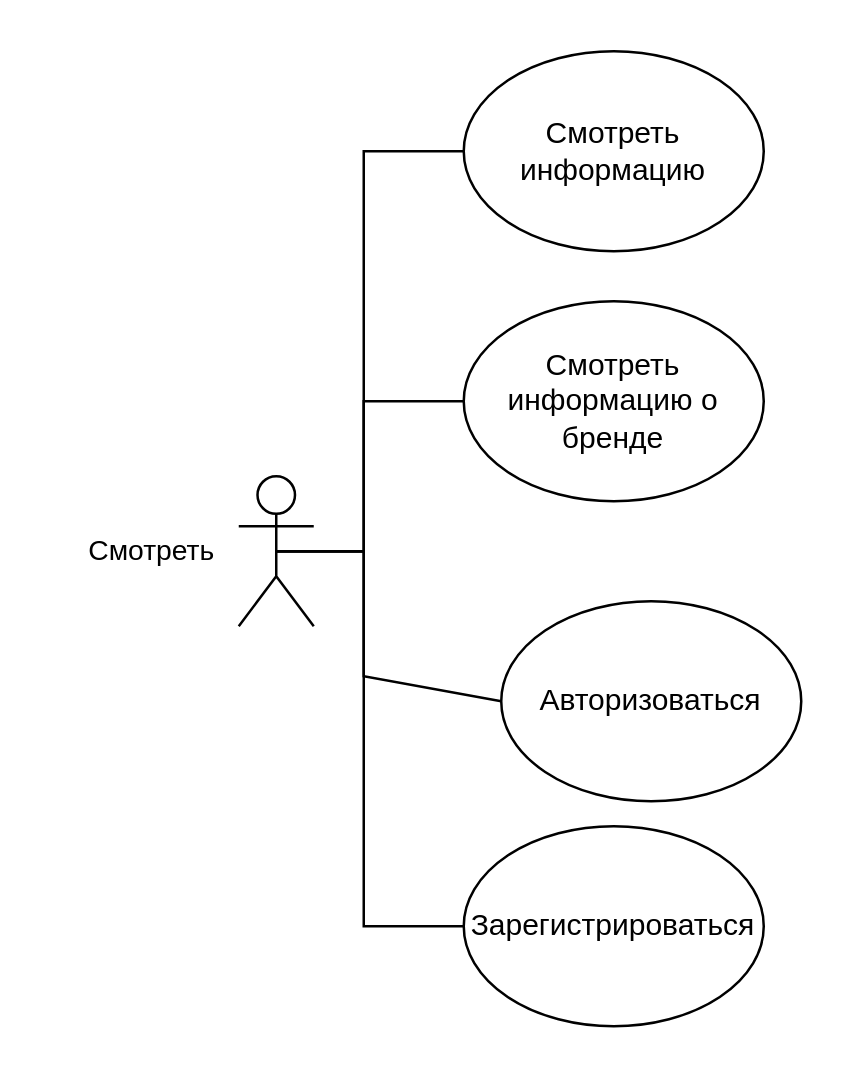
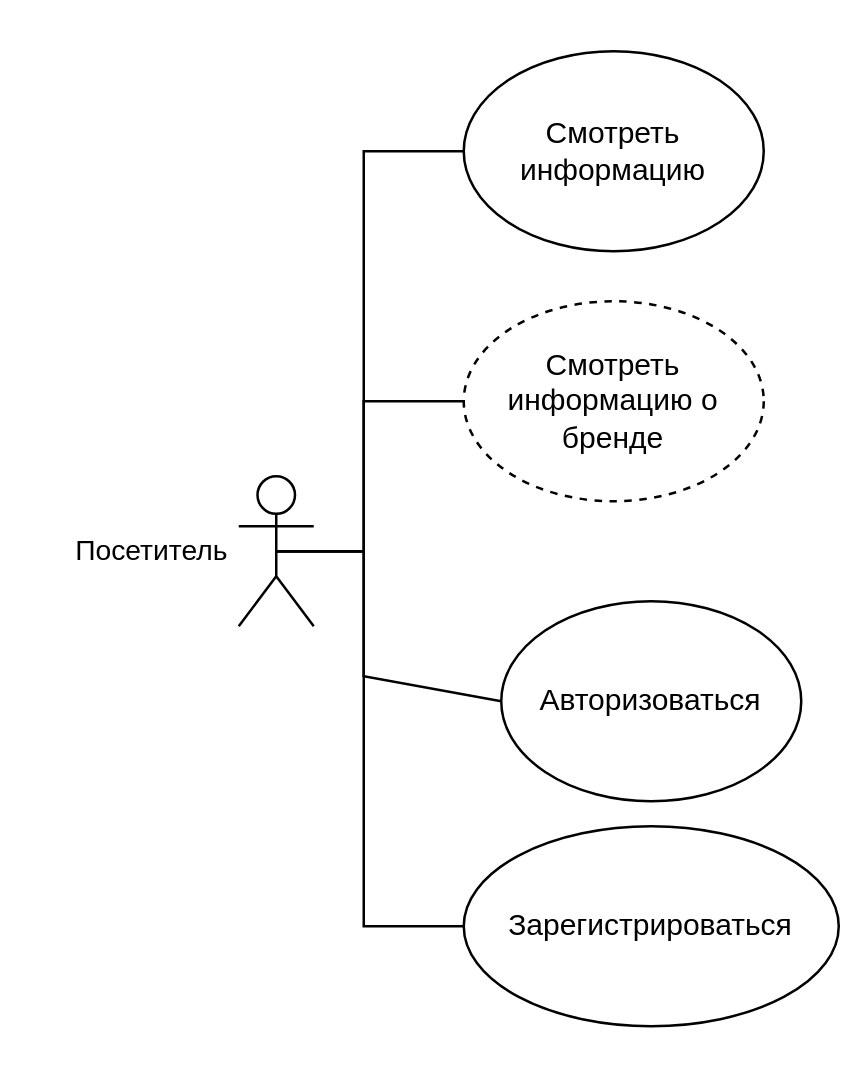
node "Смотреть информацию о бренде": style solid -> dashed
node "Смотреть": label "Смотреть" -> "Посетитель"
node "Зарегистрироваться": size 300x200 -> 375x200
